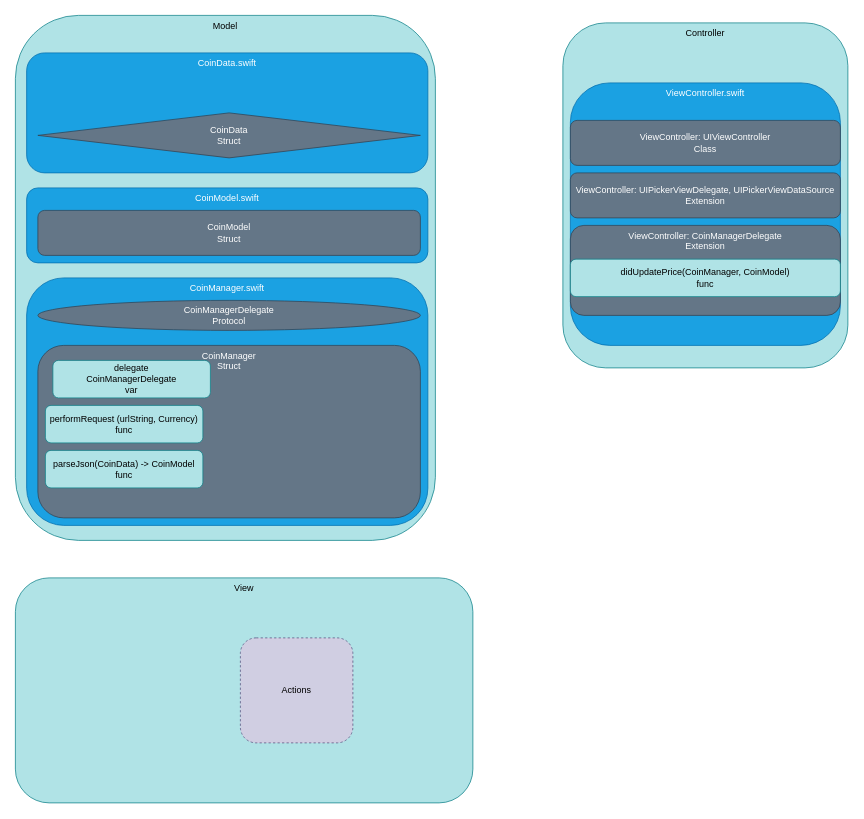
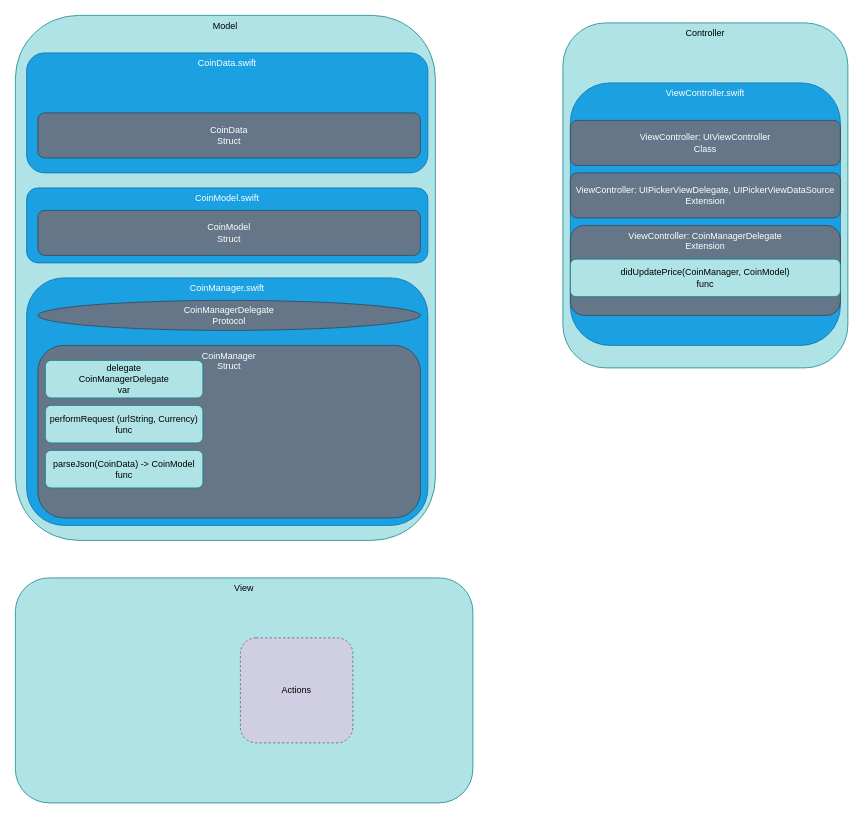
node "CoinData Struct": shape diamond -> rounded rectangle
node "delegate CoinManagerDelegate var": moved (132, 379) -> (124, 379)
